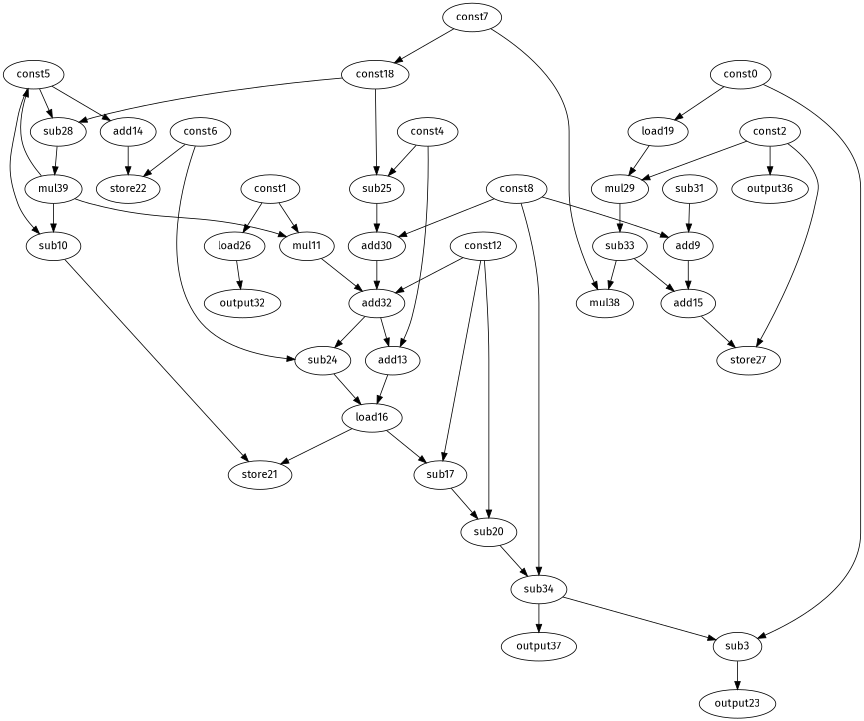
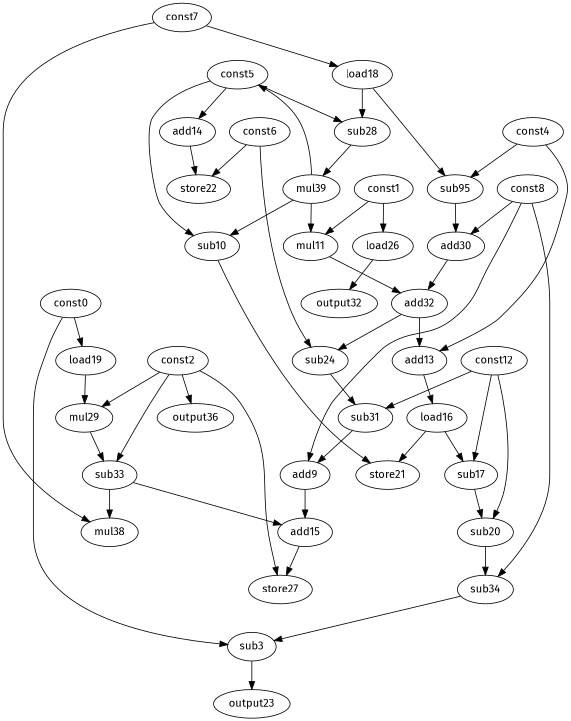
node "const18": label "const18" -> "load18"
node "sub25": label "sub25" -> "sub95"
edge "const12" -> "add32": now "const12" -> "sub31"
edge "sub24" -> "load16": now "sub24" -> "sub31"
edge "const2" -> "sub33": added
node "output37": removed
